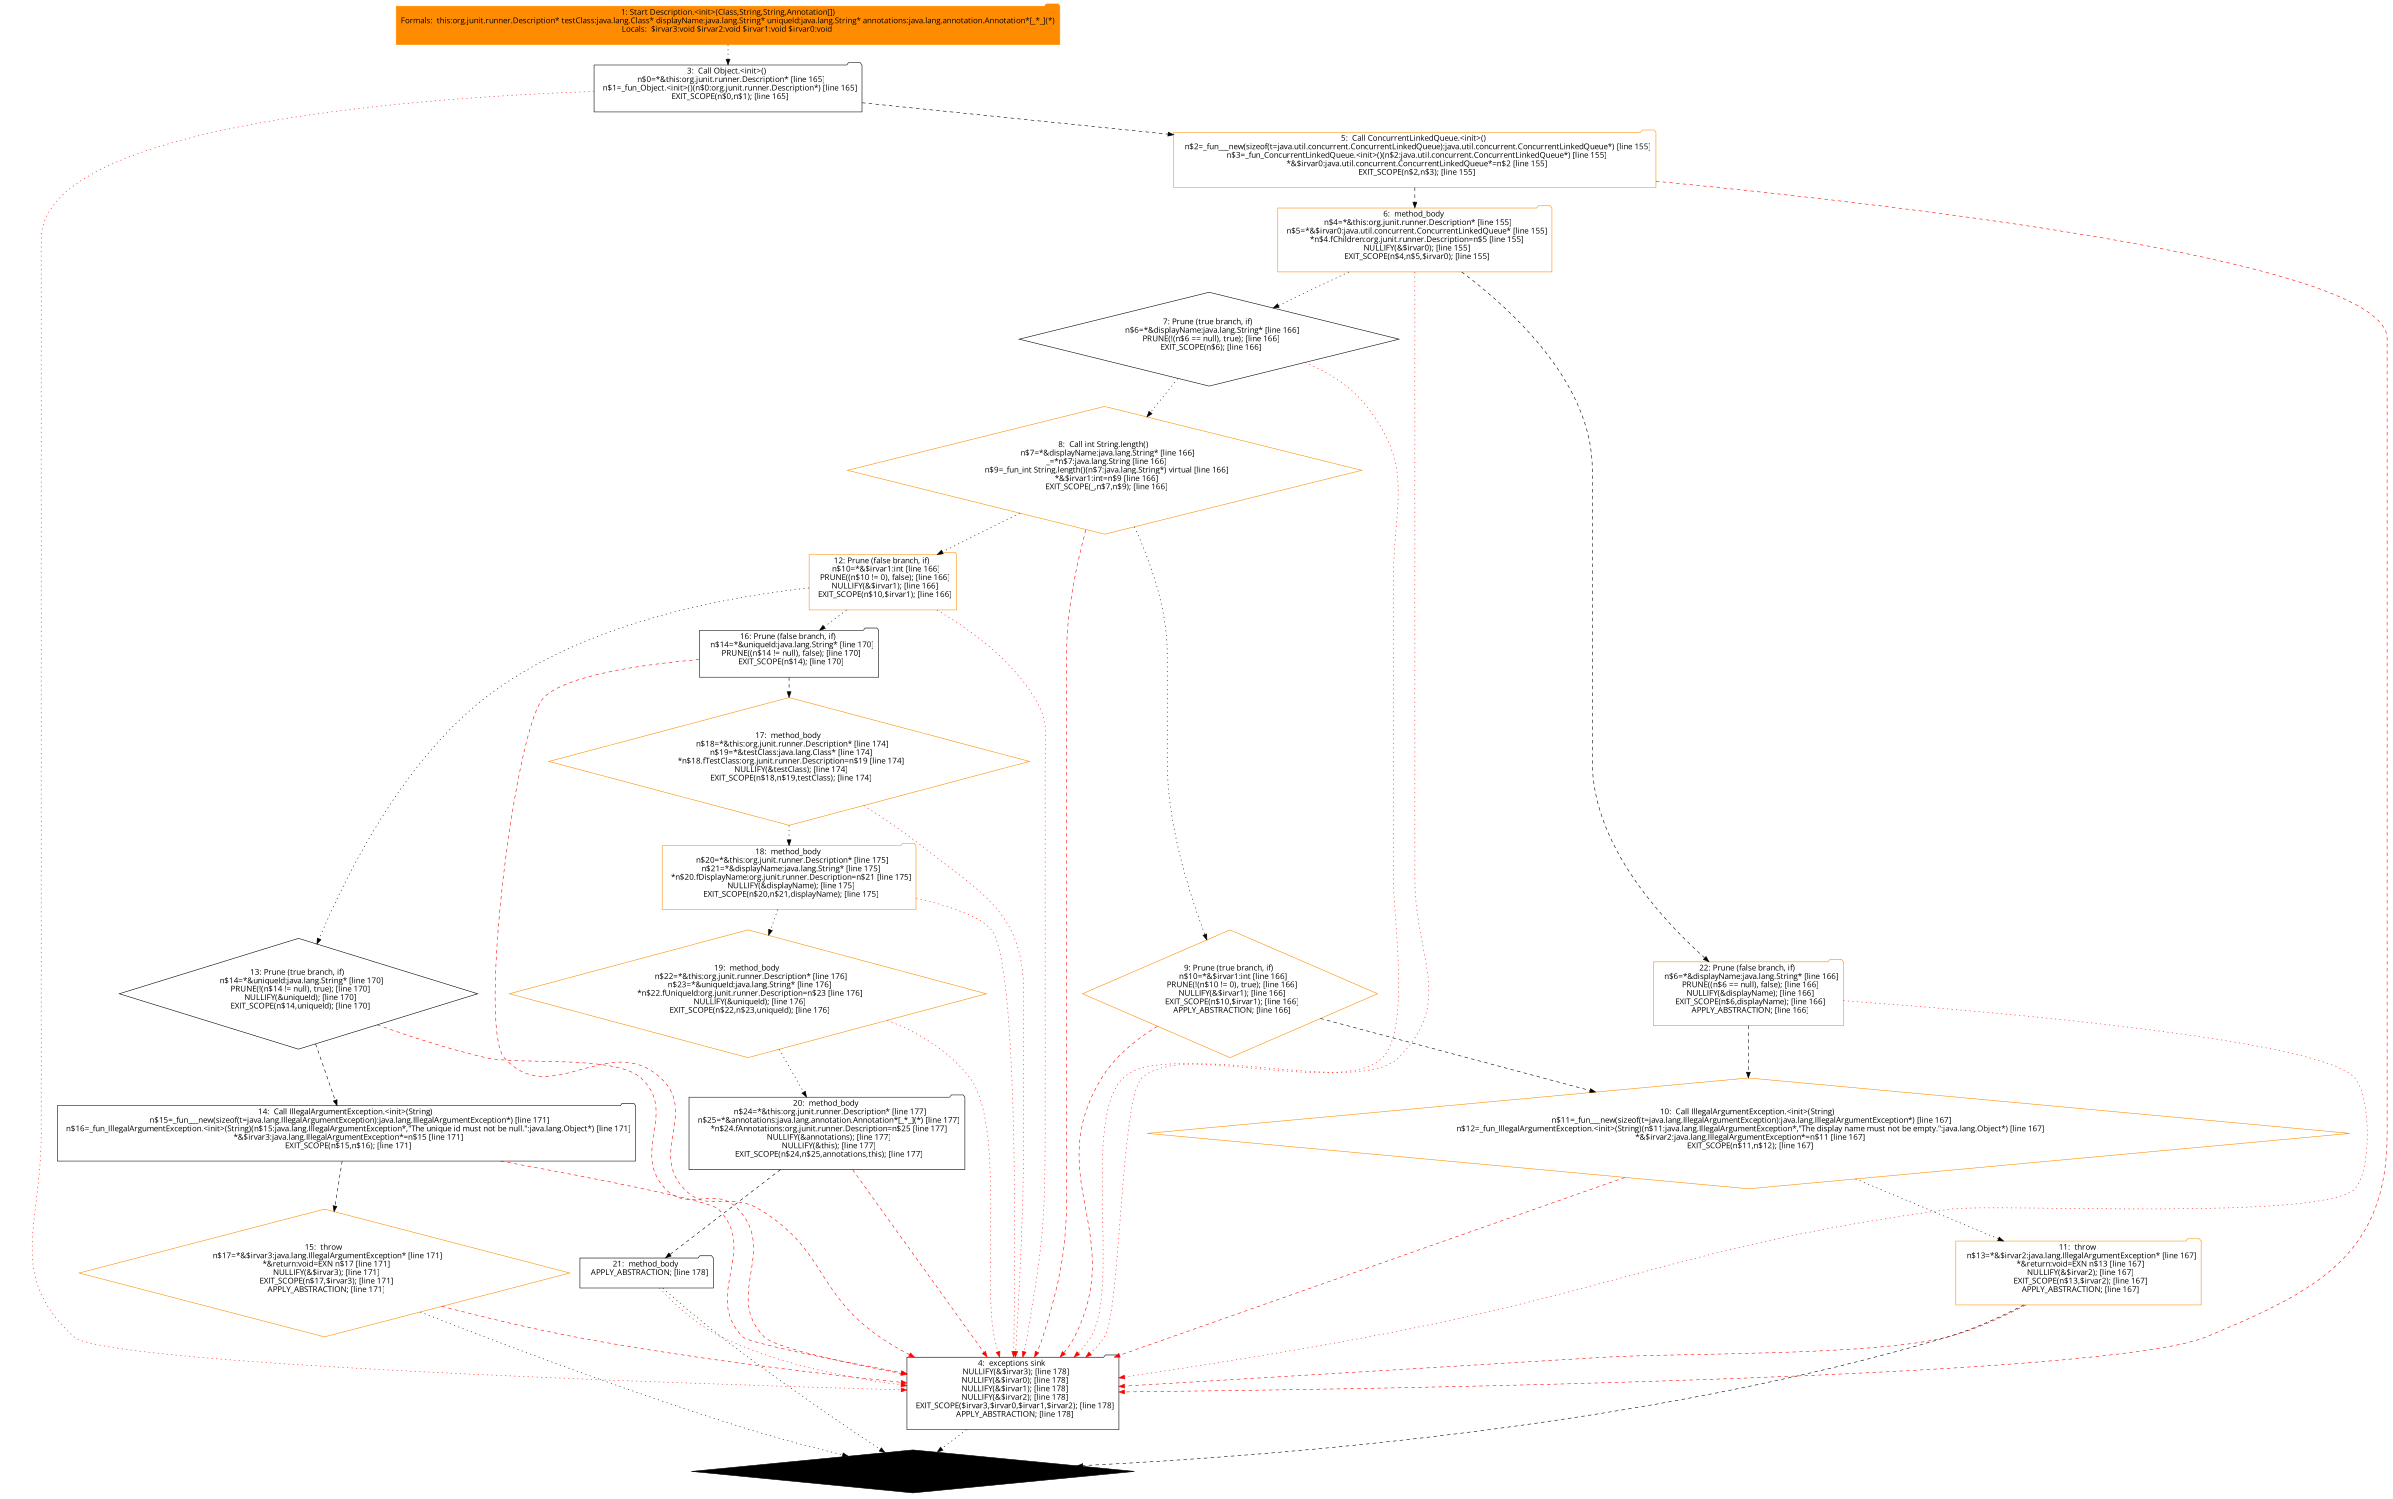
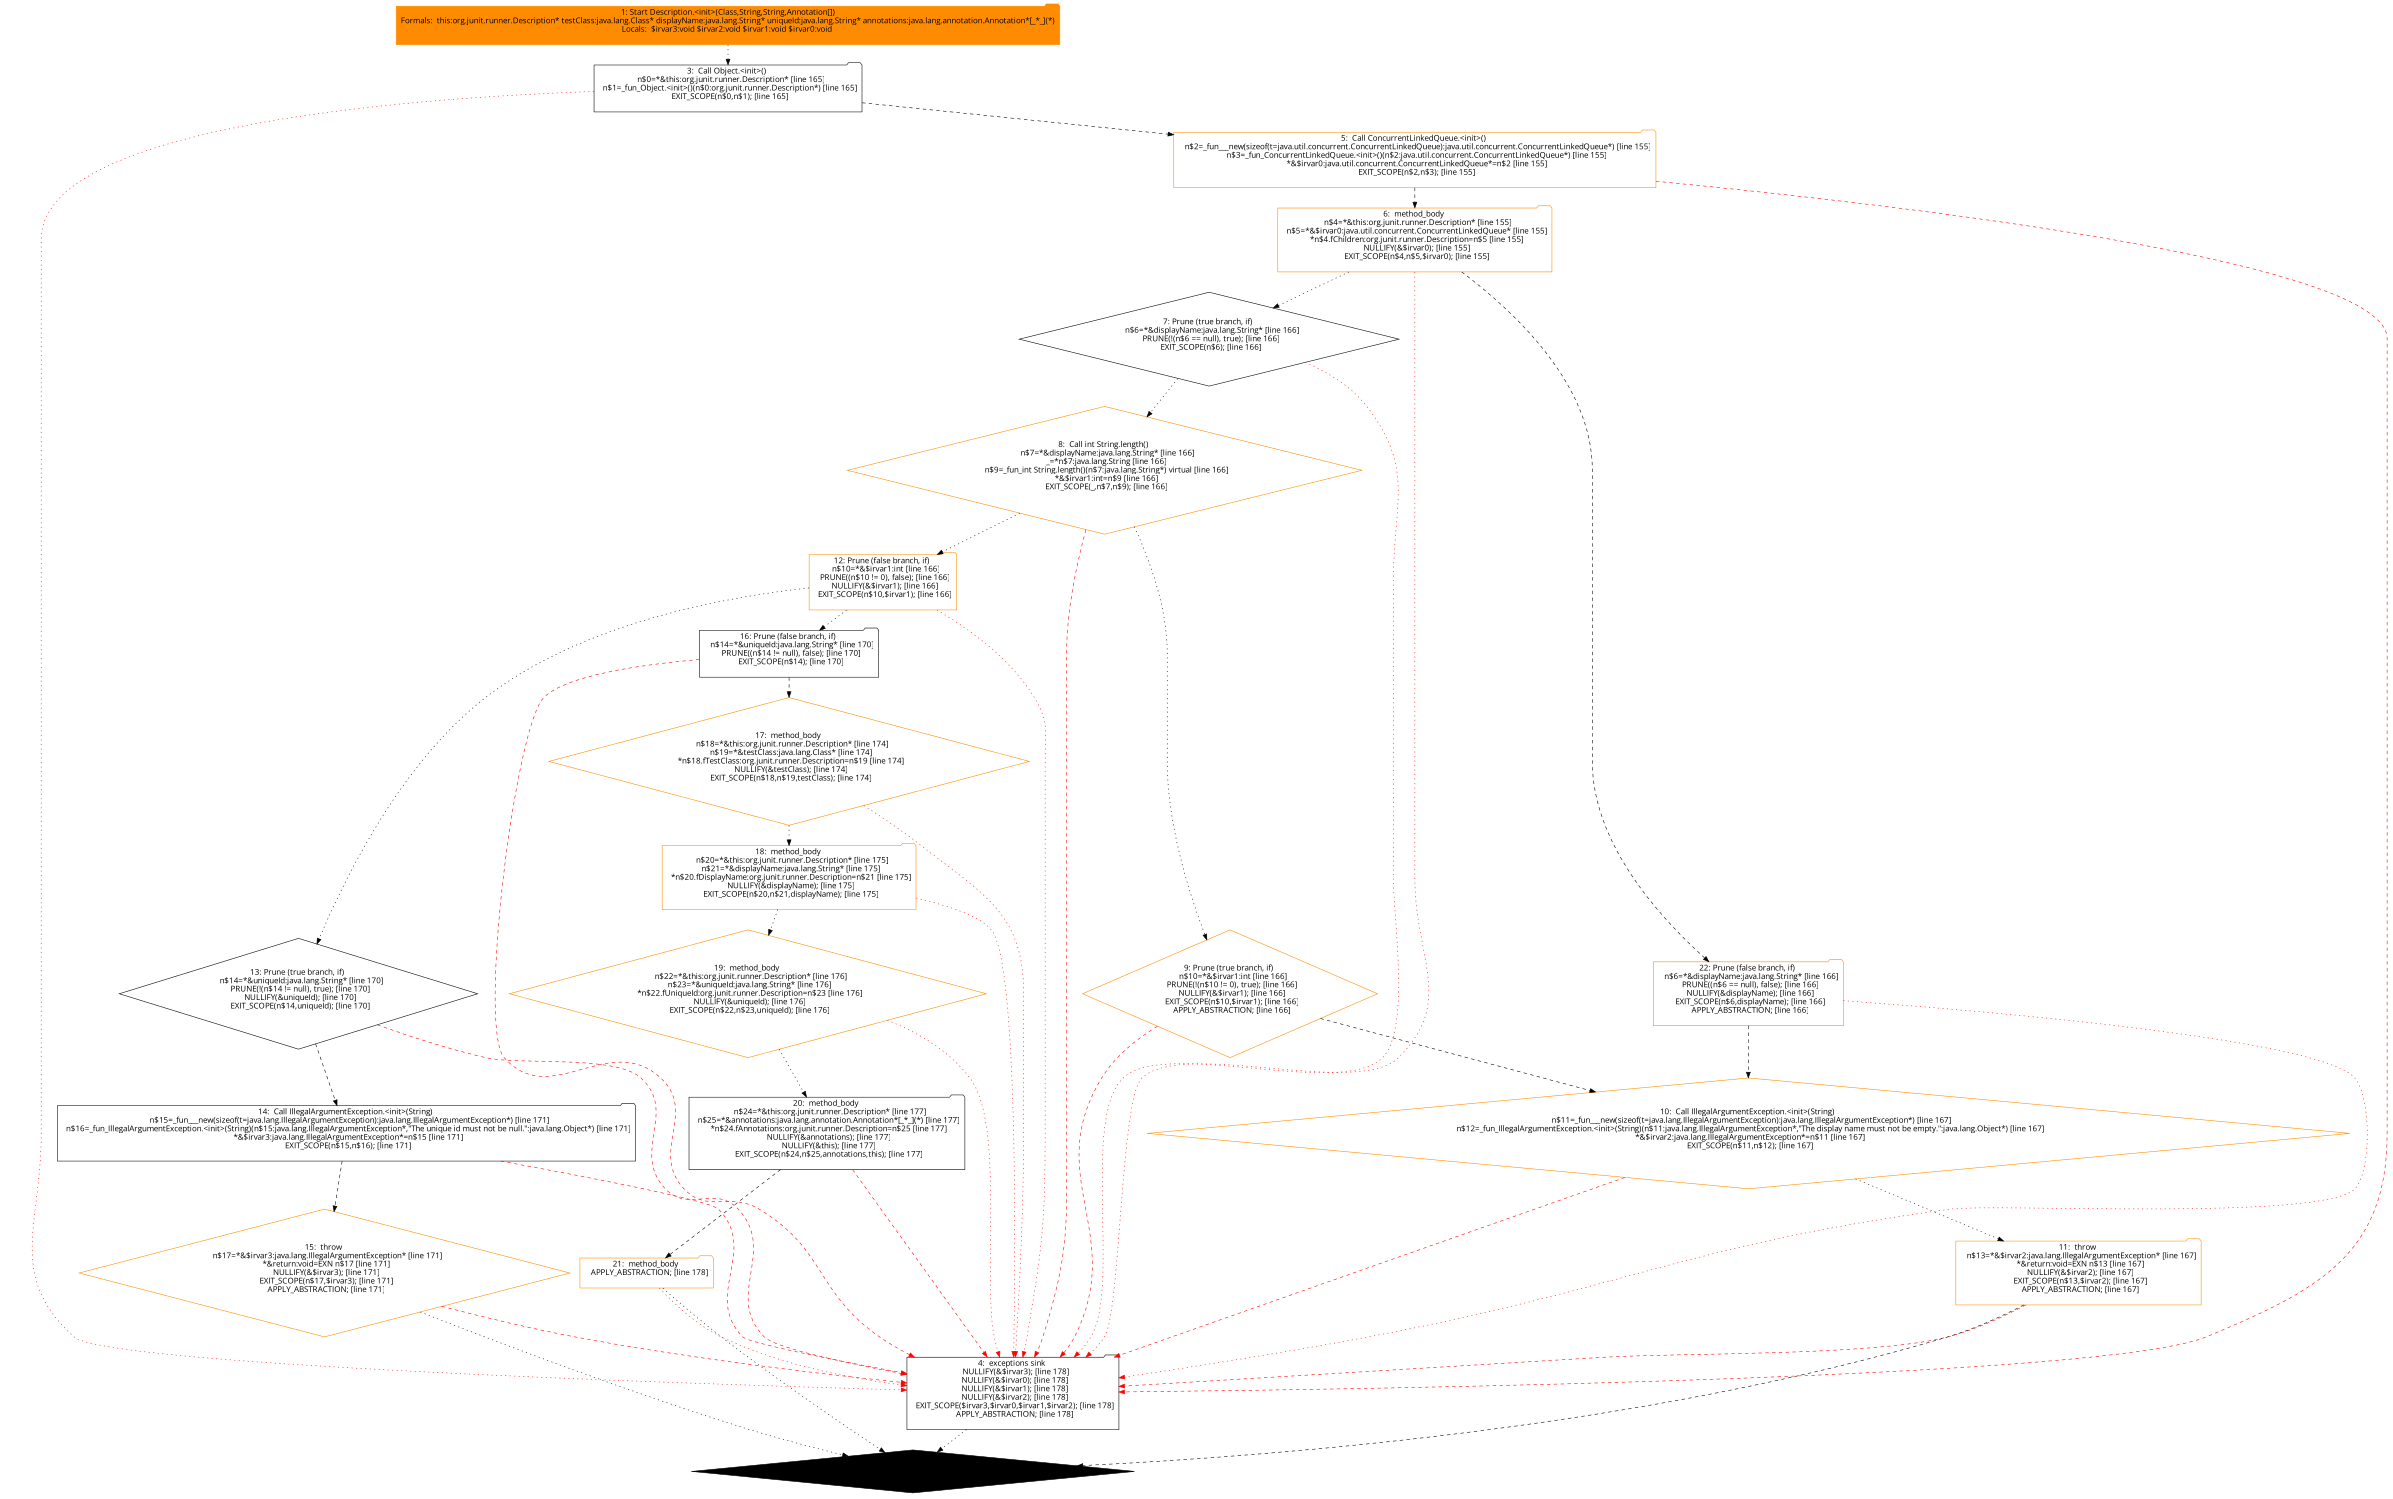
node "21:  method_body APPLY_ABSTRACTION; [line 178]": color black -> darkorange
